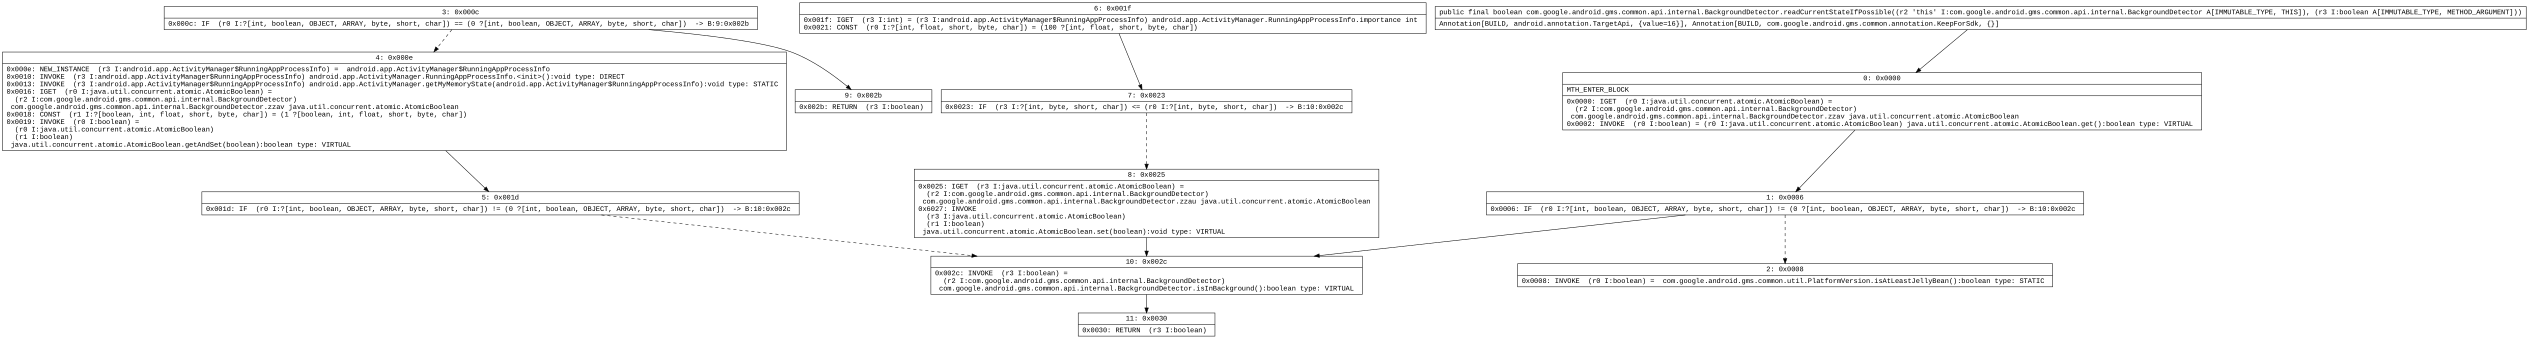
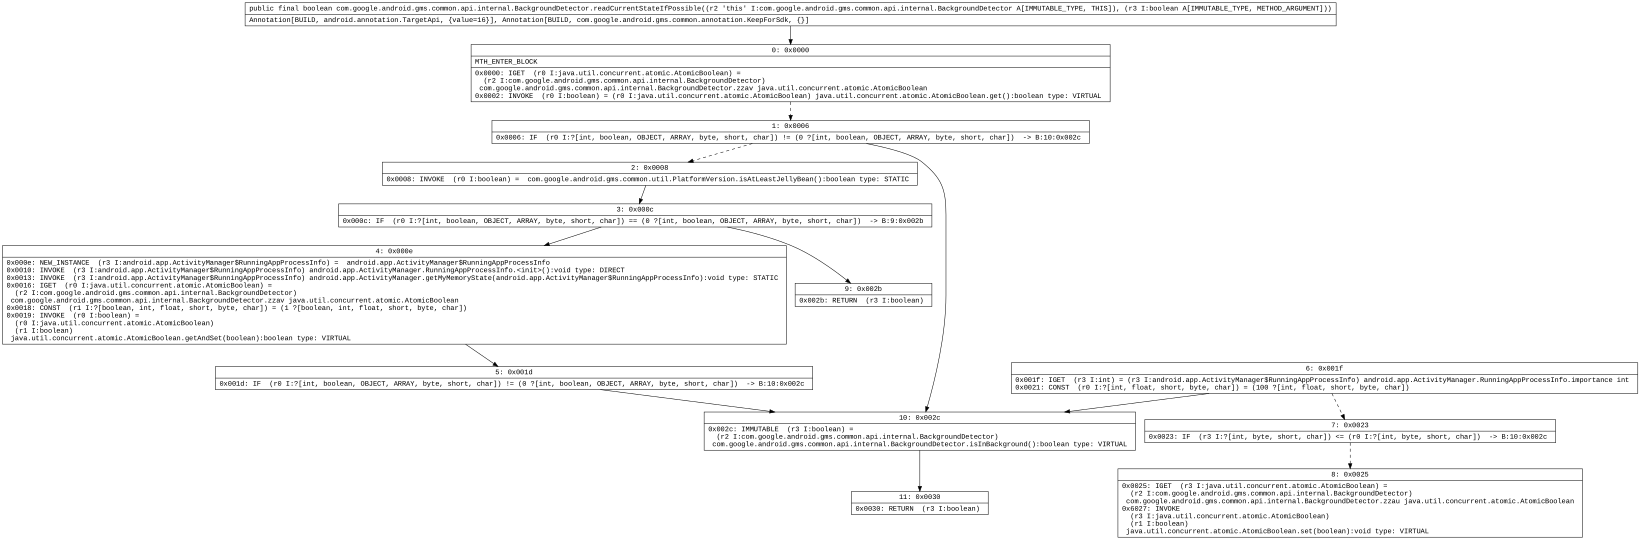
edge "3: 0x000c" -> "4: 0x000e": style dashed -> solid
edge "6: 0x001f" -> "7: 0x0023": style solid -> dashed
edge "0: 0x0000" -> "1: 0x0006": style solid -> dashed
edge "2: 0x0008" -> "3: 0x000c": added
edge "5: 0x001d" -> "10: 0x002c": style dashed -> solid
edge "8: 0x0025" -> "10: 0x002c": now "6: 0x001f" -> "10: 0x002c"
node "10: 0x002c": text "0x002c: INVOKE  (r3 I:boolean) =" -> "0x002c: IMMUTABLE  (r3 I:boolean) ="
